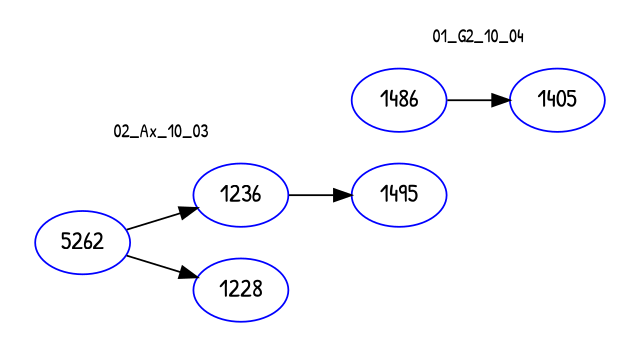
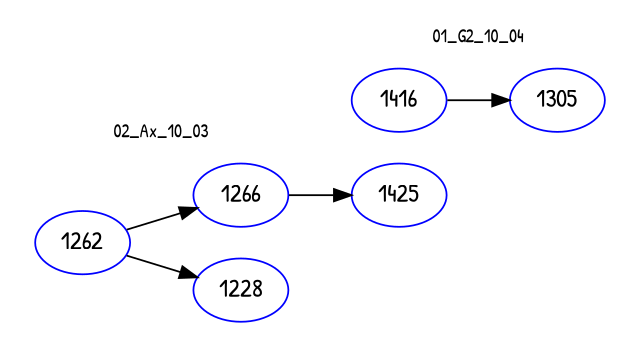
node "1486": label "1486" -> "1416"
node "1405": label "1405" -> "1305"
node "1236": label "1236" -> "1266"
node "1495": label "1495" -> "1425"
node "5262": label "5262" -> "1262"
